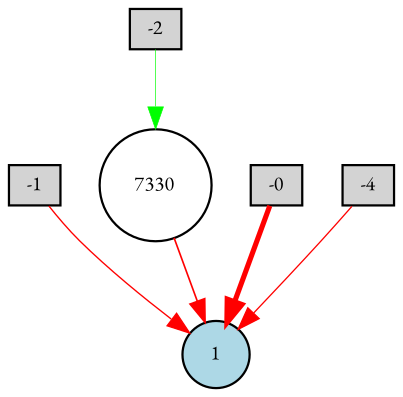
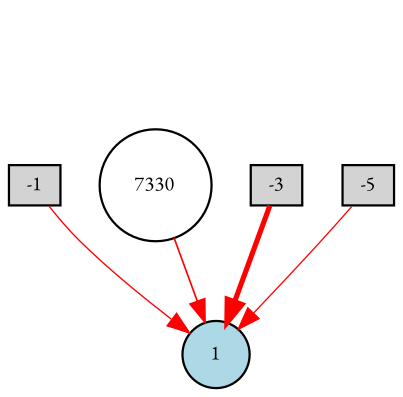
node "-2": removed
node "-0": label "-0" -> "-3"
node "-4": label "-4" -> "-5"
